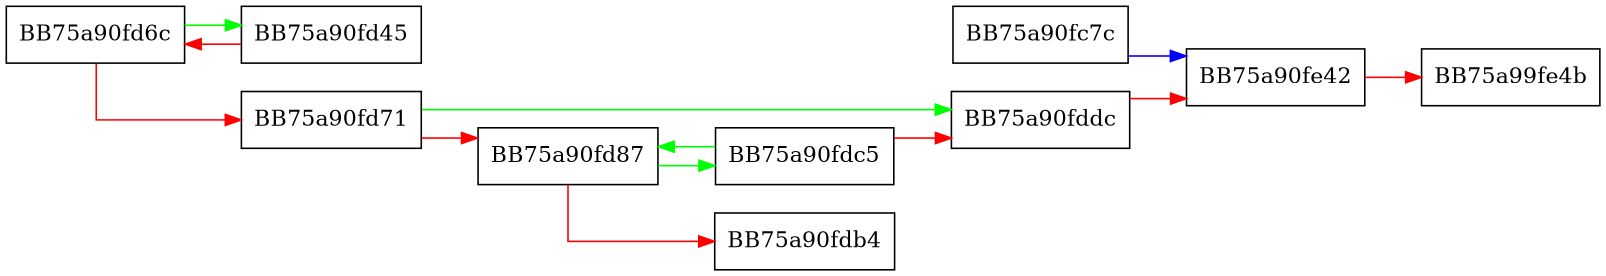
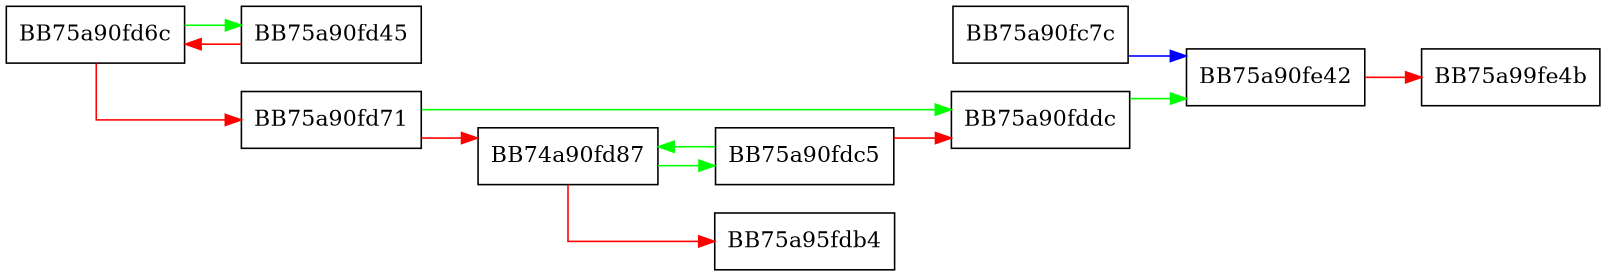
edge "BB75a90fddc" -> "BB75a90fe42": color red -> green
node "BB75a90fd87": label "BB75a90fd87" -> "BB74a90fd87"
node "BB75a90fdb4": label "BB75a90fdb4" -> "BB75a95fdb4"
